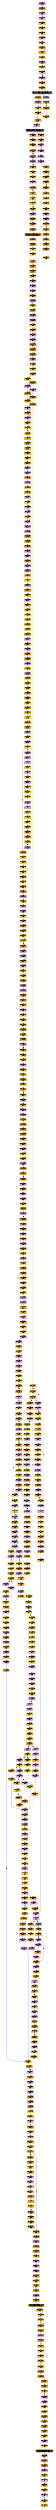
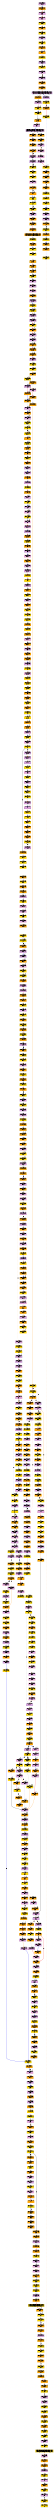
node "0x0049d7f4 shrl": removed
node "0x0049db9c incl": removed
node "0x0049d91e movl": removed
